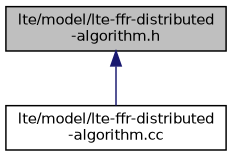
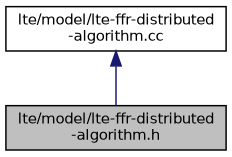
edge "lte/model/lte-ffr-distributed -algorithm.cc" -> "lte/model/lte-ffr-distributed -algorithm.h": reversed
